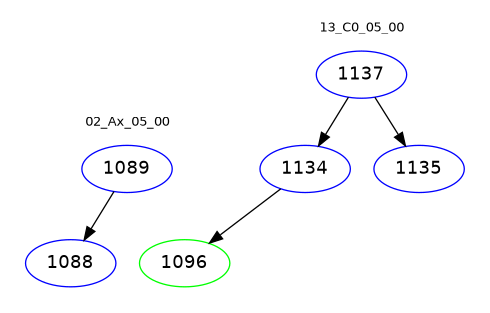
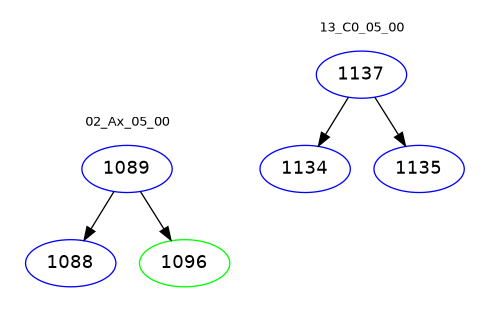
edge "1134" -> "1096": now "1089" -> "1096"
